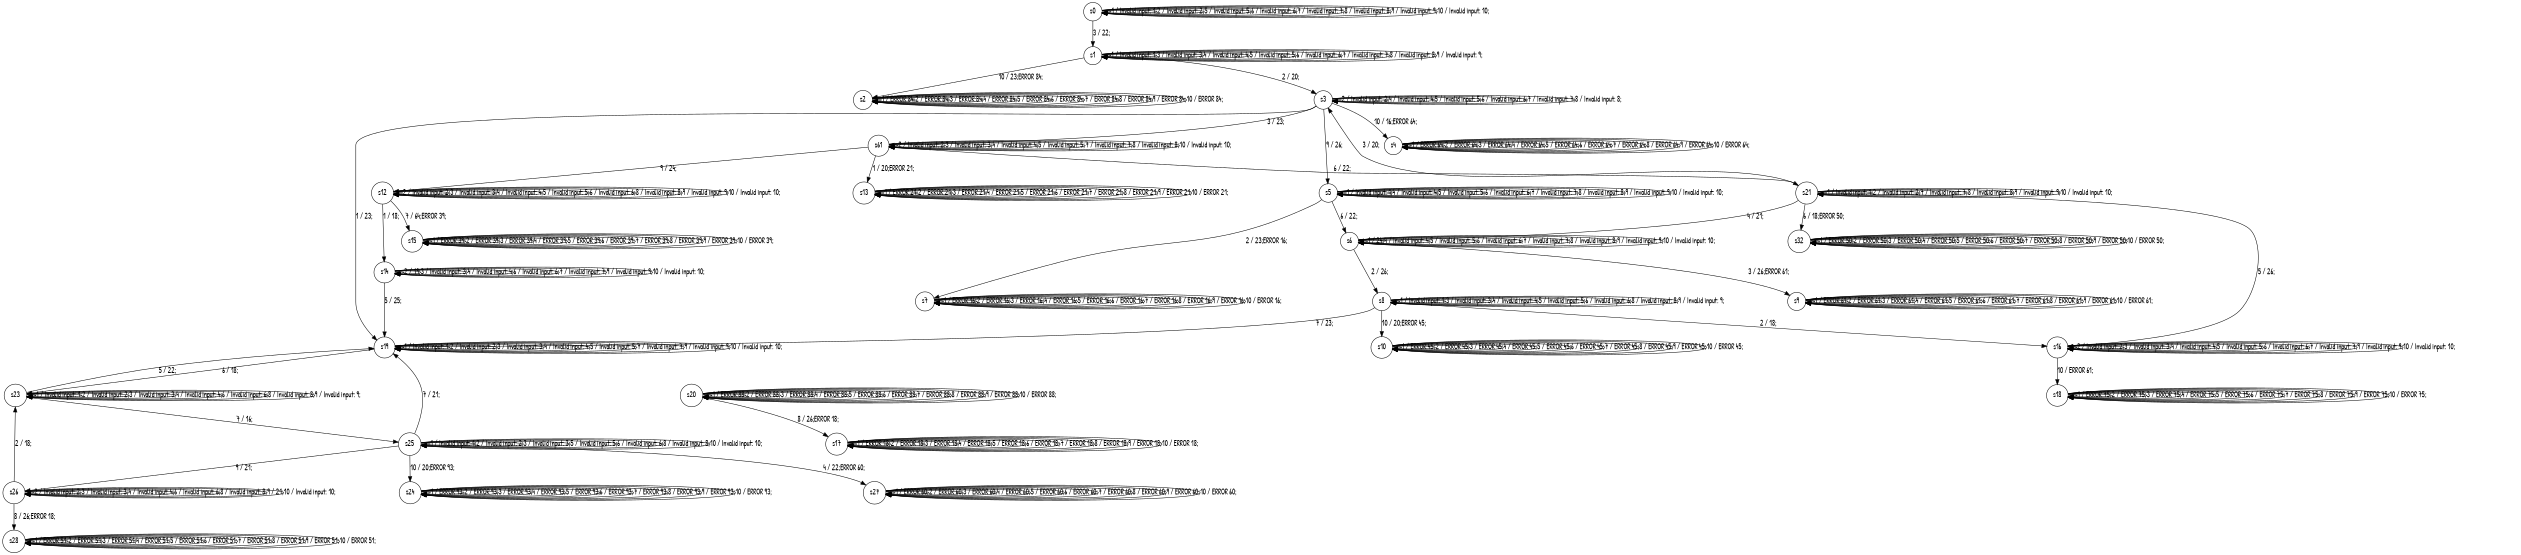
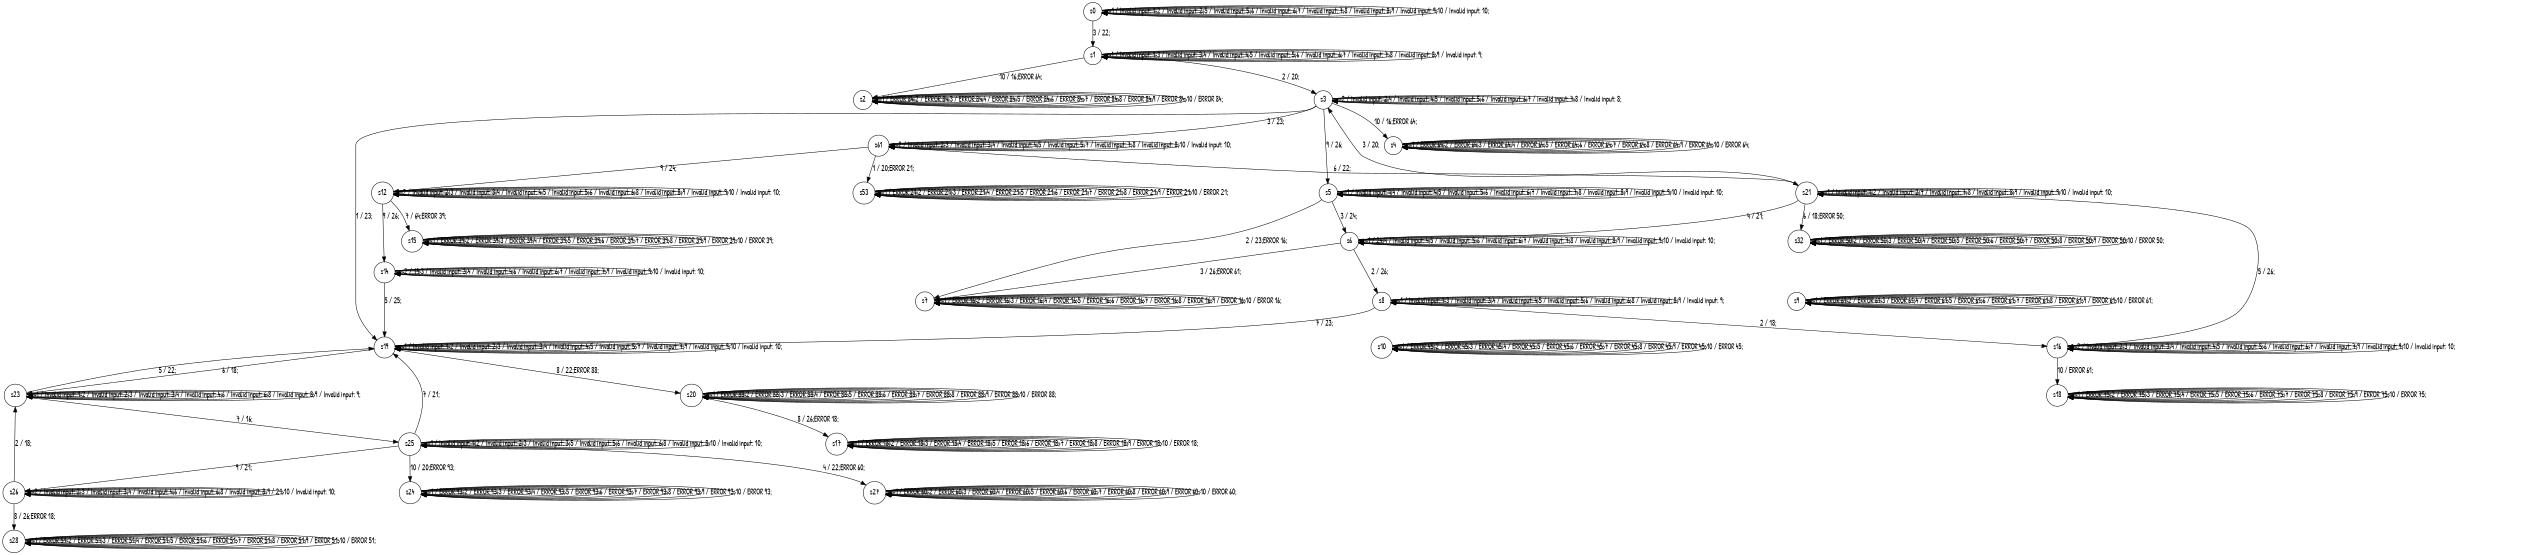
edge "s1" -> "s2": label "10 / 23;ERROR 84;" -> "10 / 16;ERROR 64;"
node "s13": label "s13" -> "s53"
edge "s12" -> "s14": label "1 / 18;" -> "9 / 26;"
edge "s5" -> "s6": label "6 / 22;" -> "3 / 24;"
edge "s6" -> "s9": now "s6" -> "s7"
edge "s8" -> "s10": removed, label "10 / 20;ERROR 45;"
edge "s19" -> "s20": added, label "8 / 22;ERROR 88;"
